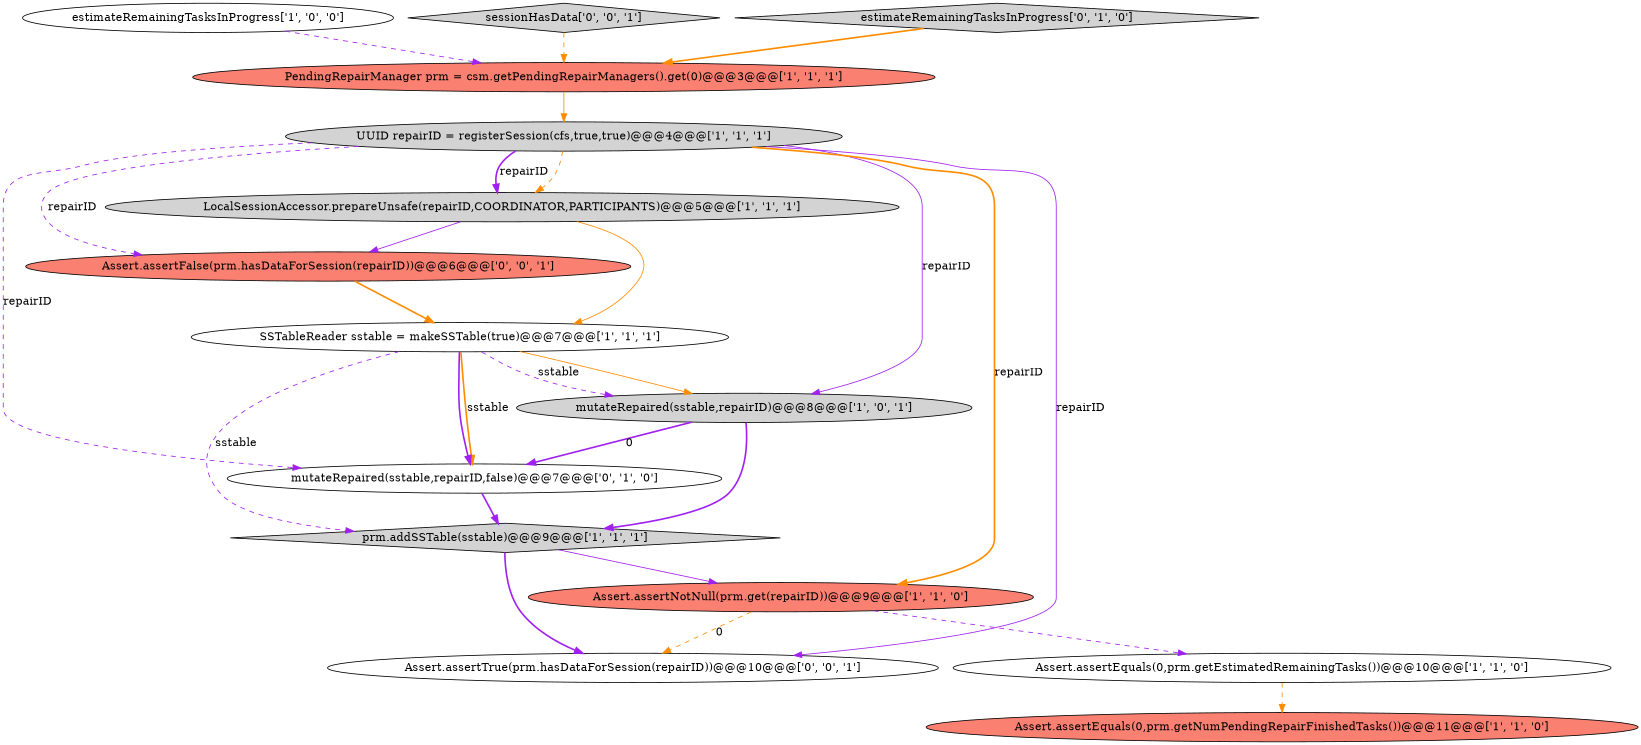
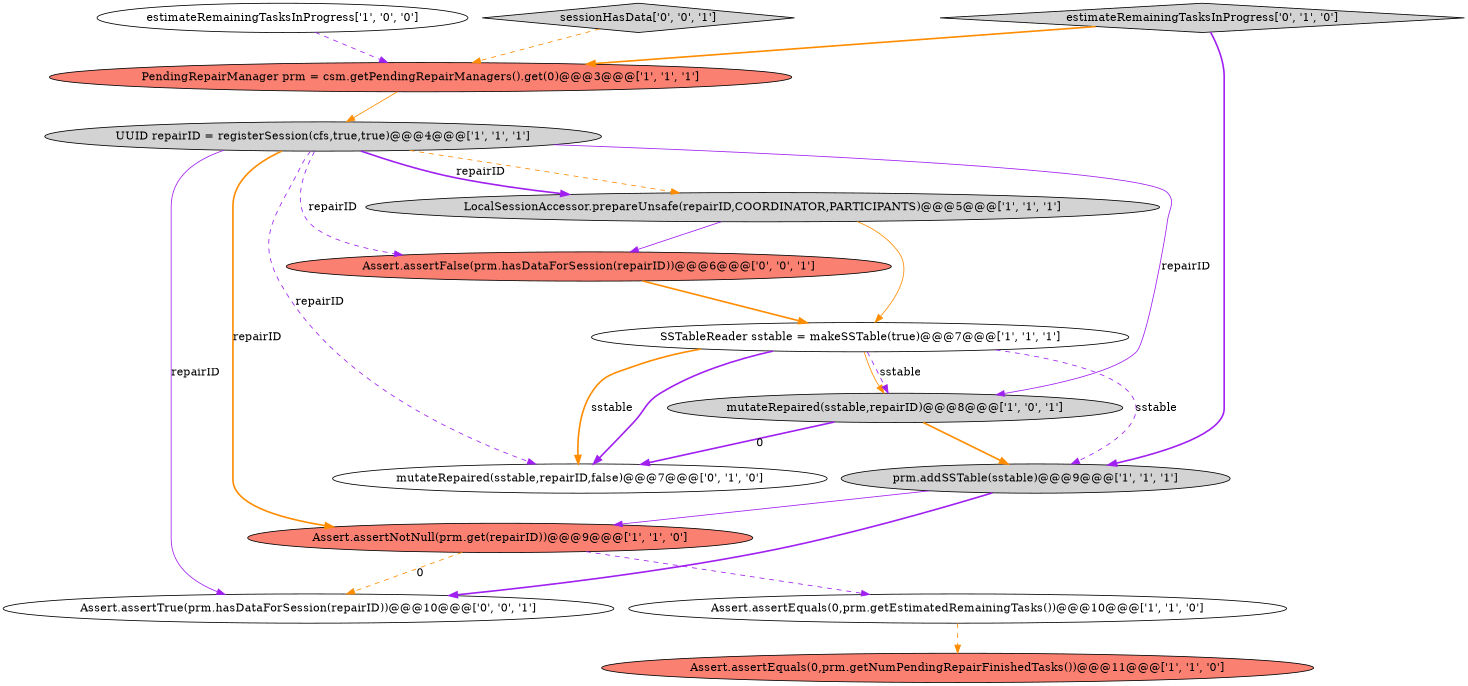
edge "mutateRepaired(sstable,repairID,false)@@@7@@@['0', '1', '0']" -> "prm.addSSTable(sstable)@@@9@@@['1', '1', '1']": now "estimateRemainingTasksInProgress['0', '1', '0']" -> "prm.addSSTable(sstable)@@@9@@@['1', '1', '1']"
edge "mutateRepaired(sstable,repairID)@@@8@@@['1', '0', '1']" -> "prm.addSSTable(sstable)@@@9@@@['1', '1', '1']": color purple -> darkorange
node "prm.addSSTable(sstable)@@@9@@@['1', '1', '1']": shape diamond -> ellipse
